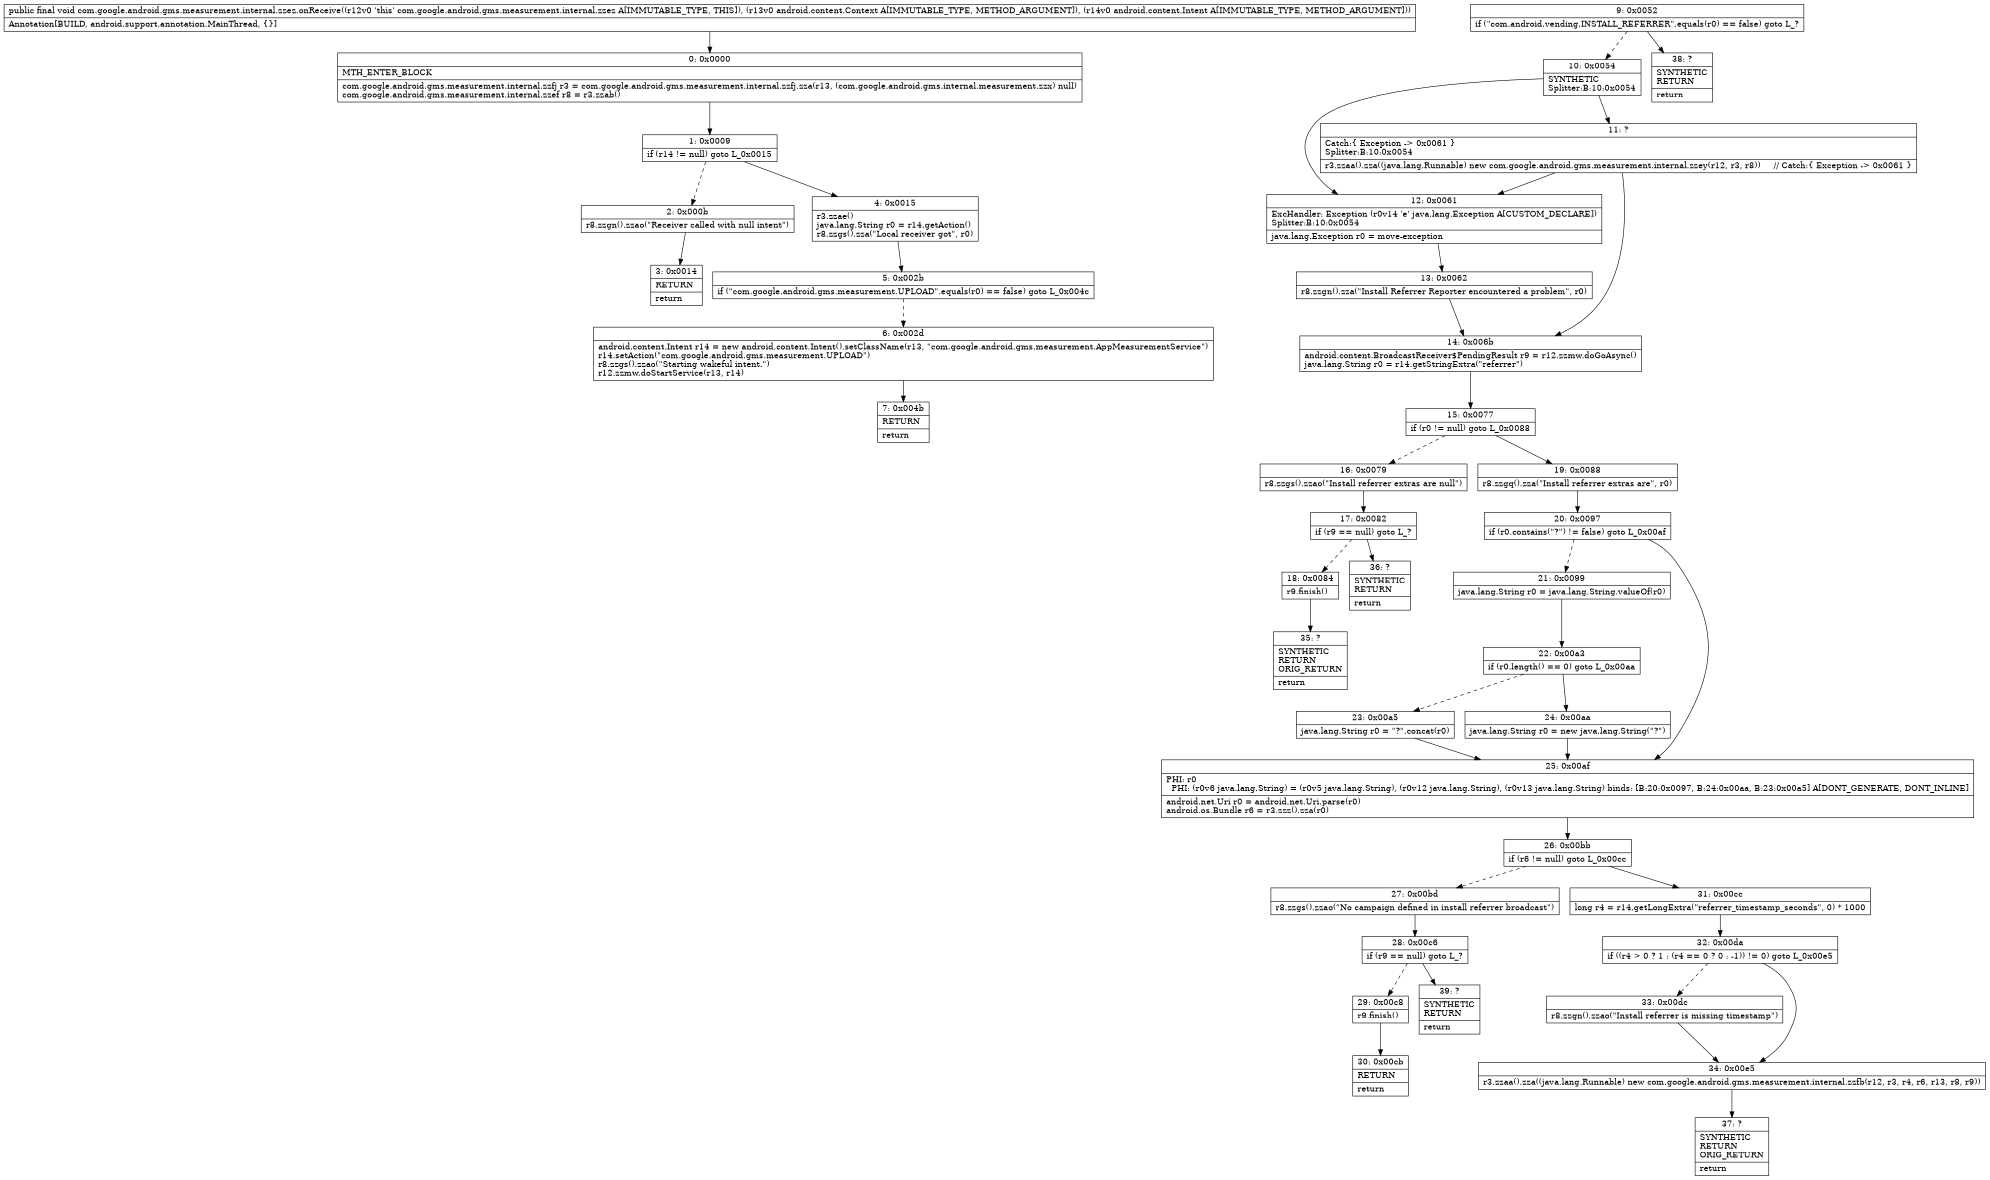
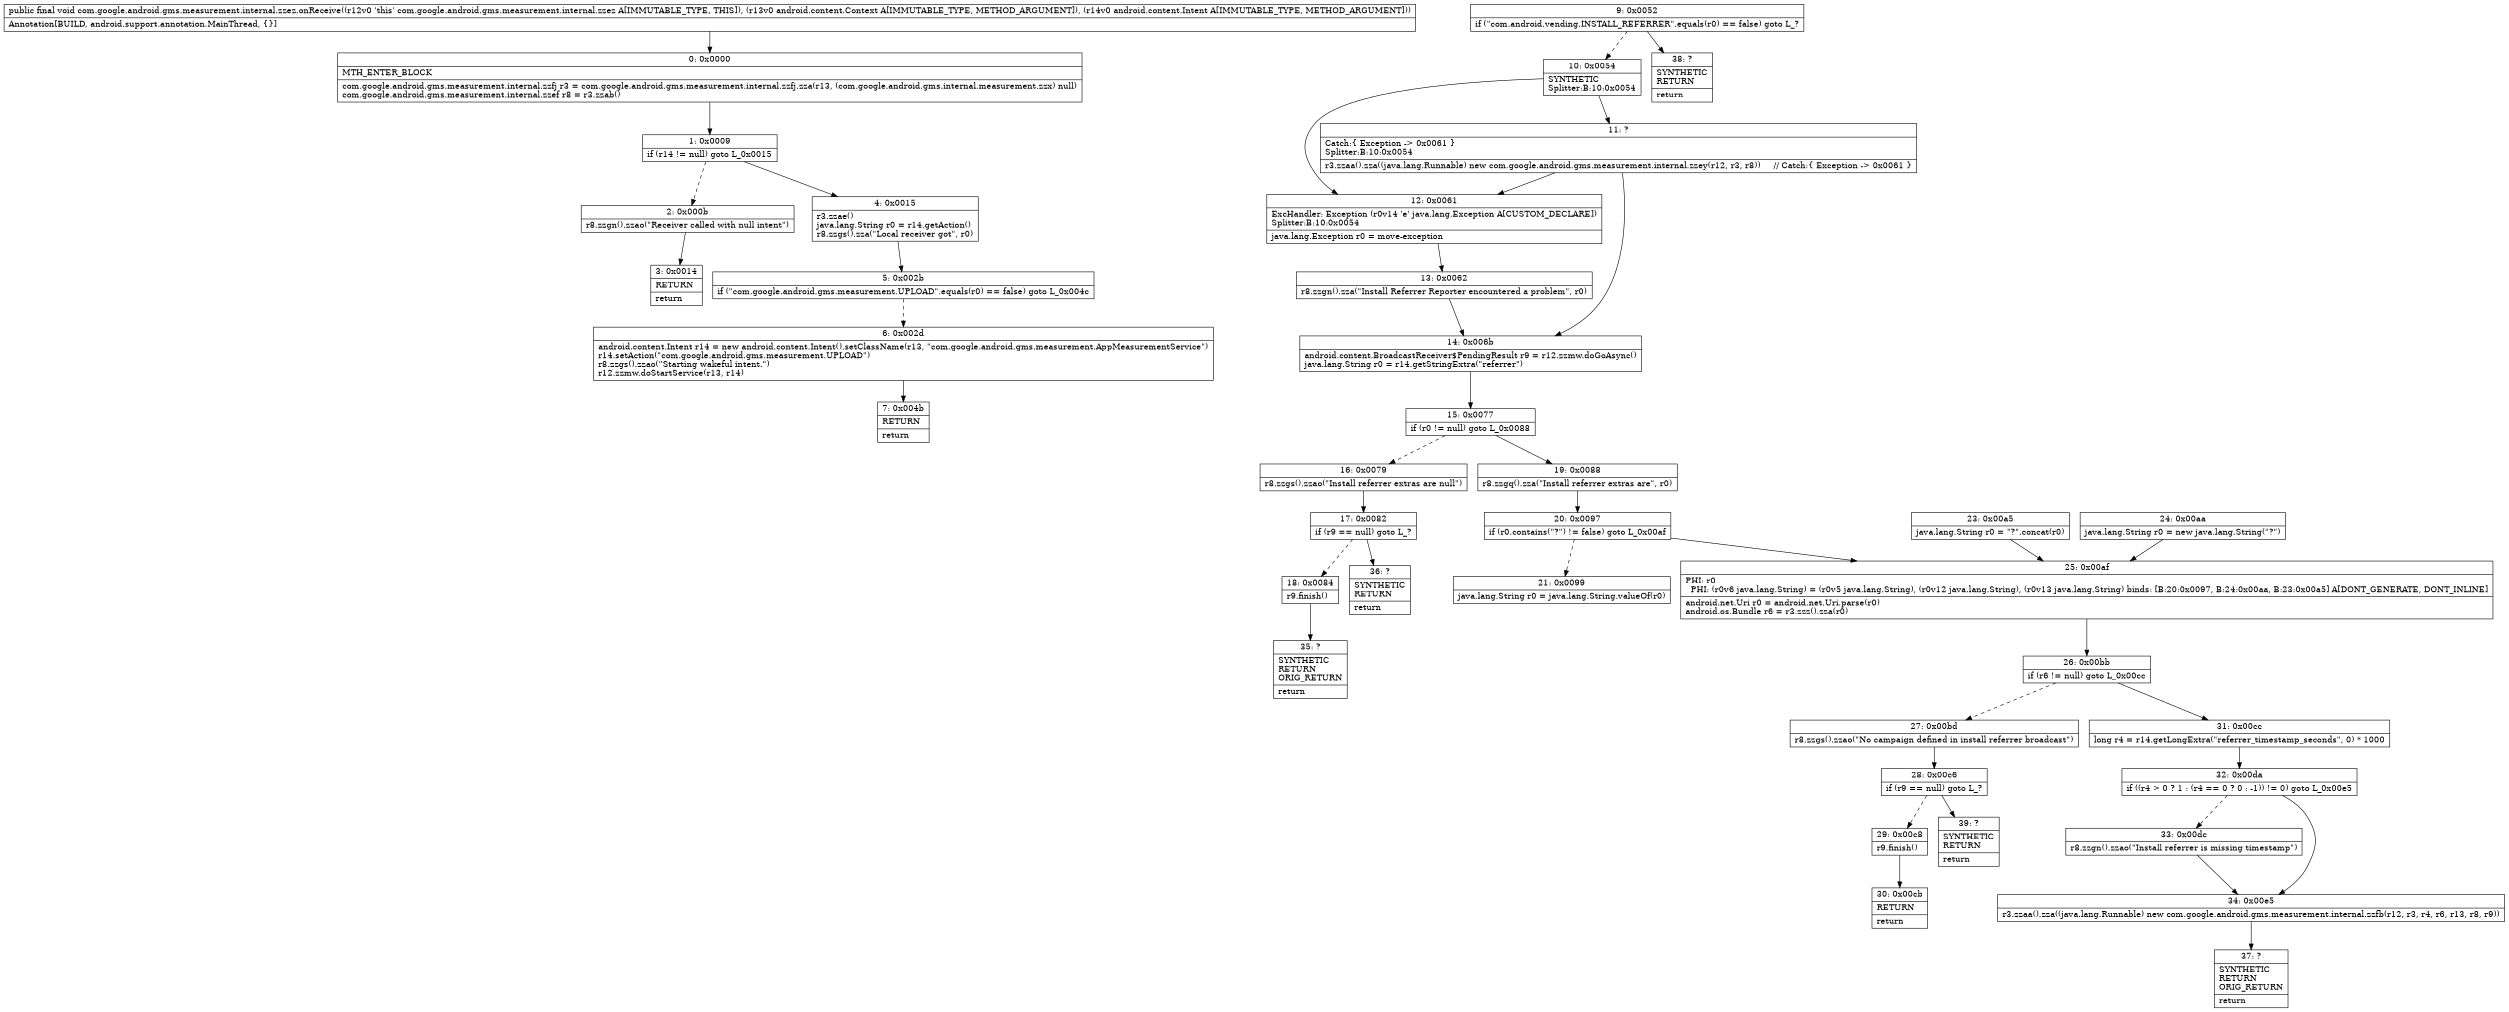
node "22: 0x00a3": removed
